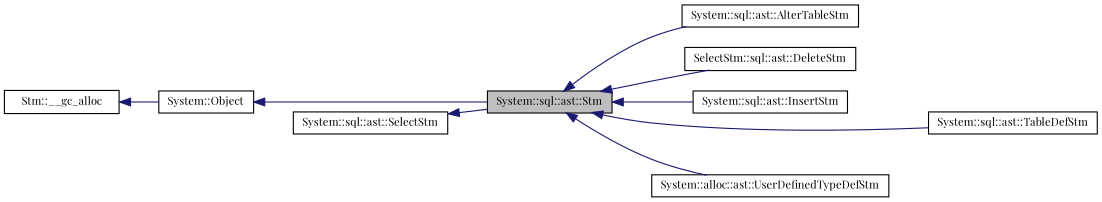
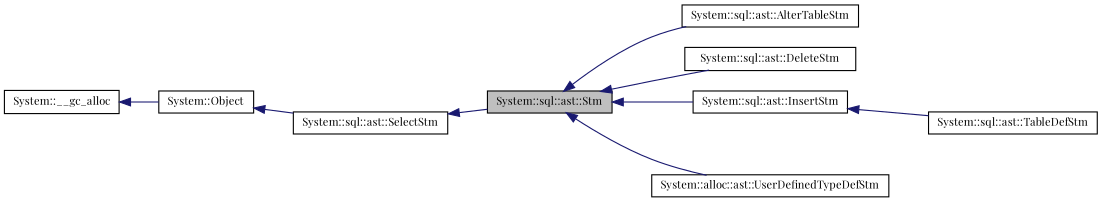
node "SelectStm::sql::ast::DeleteStm": label "SelectStm::sql::ast::DeleteStm" -> "System::sql::ast::DeleteStm"
node "Stm::__gc_alloc": label "Stm::__gc_alloc" -> "System::__gc_alloc"
edge "System::sql::ast::Stm" -> "System::Object": now "System::sql::ast::SelectStm" -> "System::Object"
edge "System::sql::ast::TableDefStm" -> "System::sql::ast::Stm": now "System::sql::ast::TableDefStm" -> "System::sql::ast::InsertStm"
